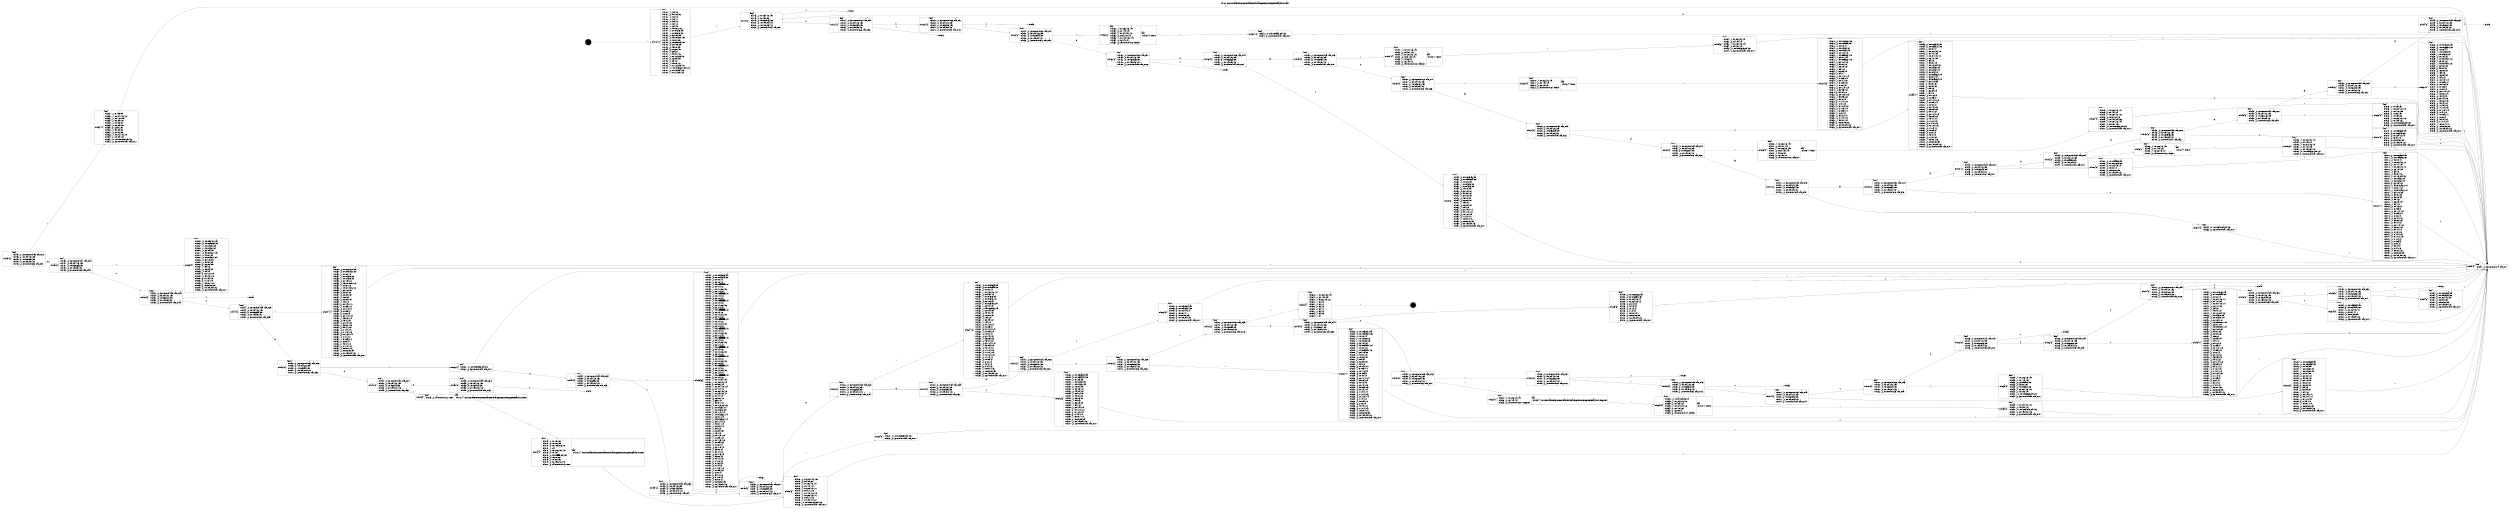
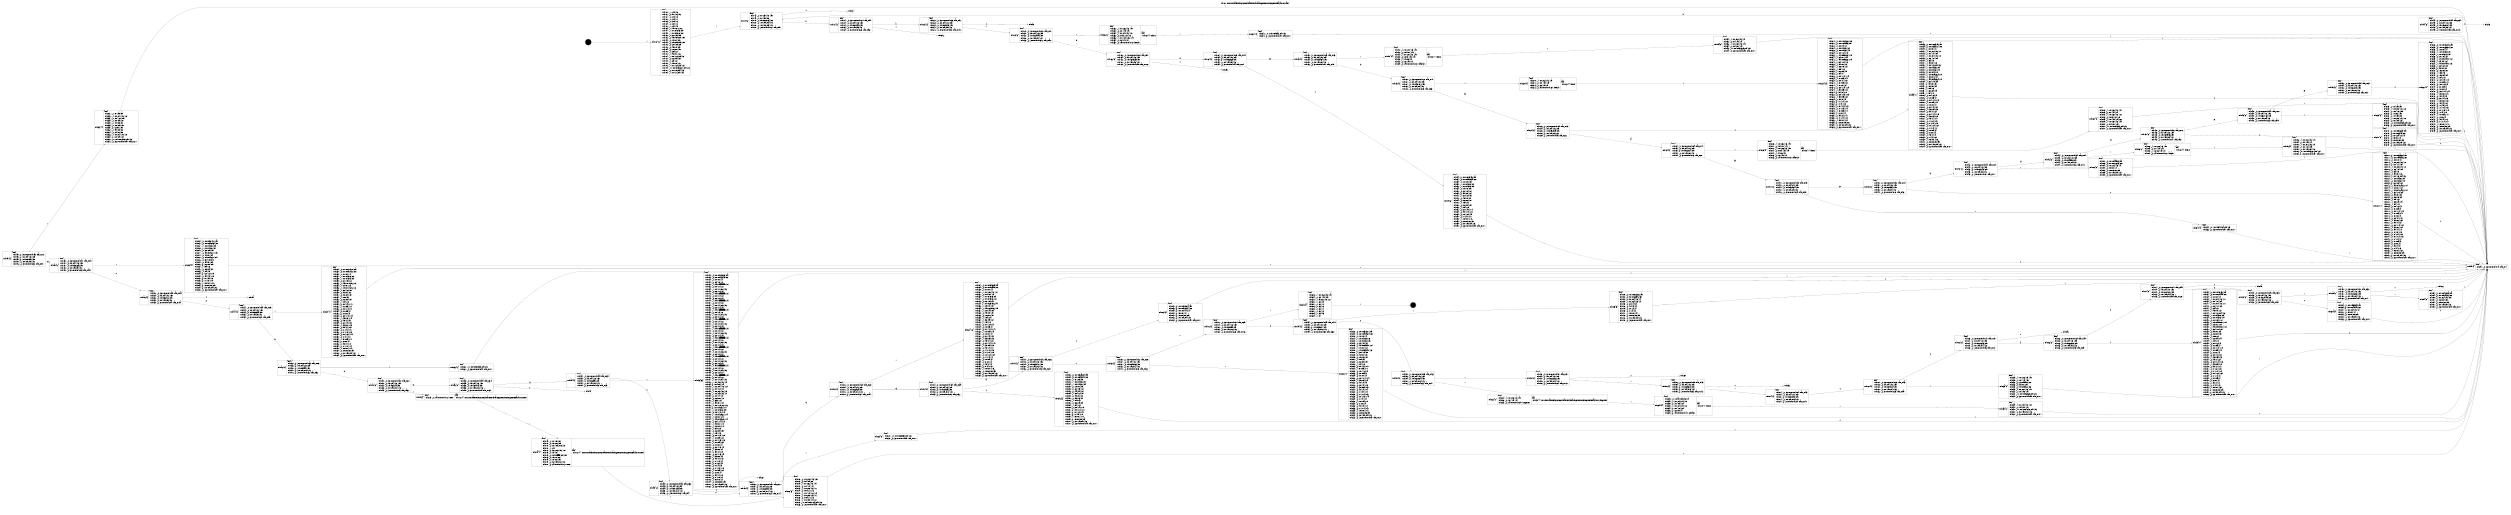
edge "0x4019b8 [28]" -> "0x4019d4 [28]": removed, label "23"
edge "0x4026b8 [15]" -> "0x401ab4 [28]": now "0x401a98 [28]" -> "0x401ab4 [28]"
node "0x4027ce [86]": removed
